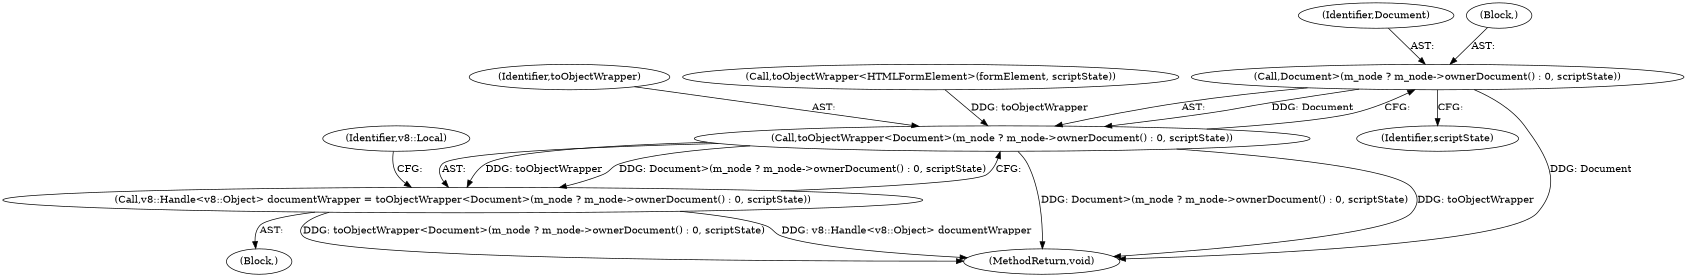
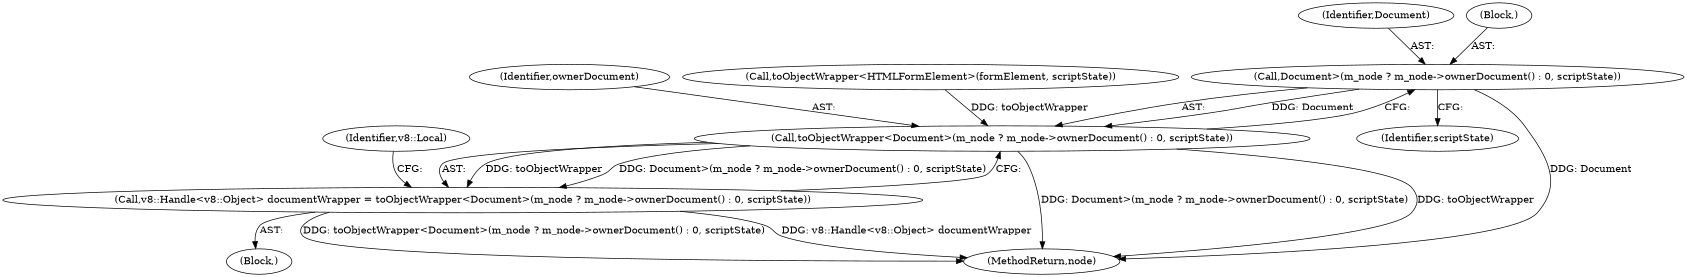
node "(Identifier,toObjectWrapper)": label "(Identifier,toObjectWrapper)" -> "(Identifier,ownerDocument)"
node "(MethodReturn,void)": label "(MethodReturn,void)" -> "(MethodReturn,node)"
